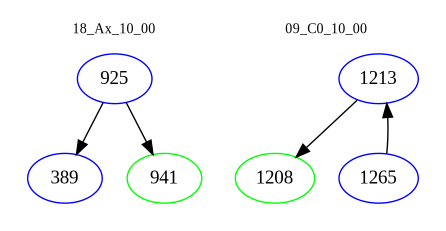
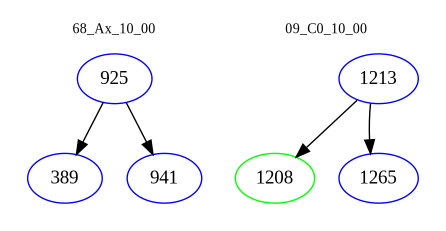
cluster "18_Ax_10_00": label "18_Ax_10_00" -> "68_Ax_10_00"
edge "1265" -> "1213": reversed
node "941": color green -> blue
